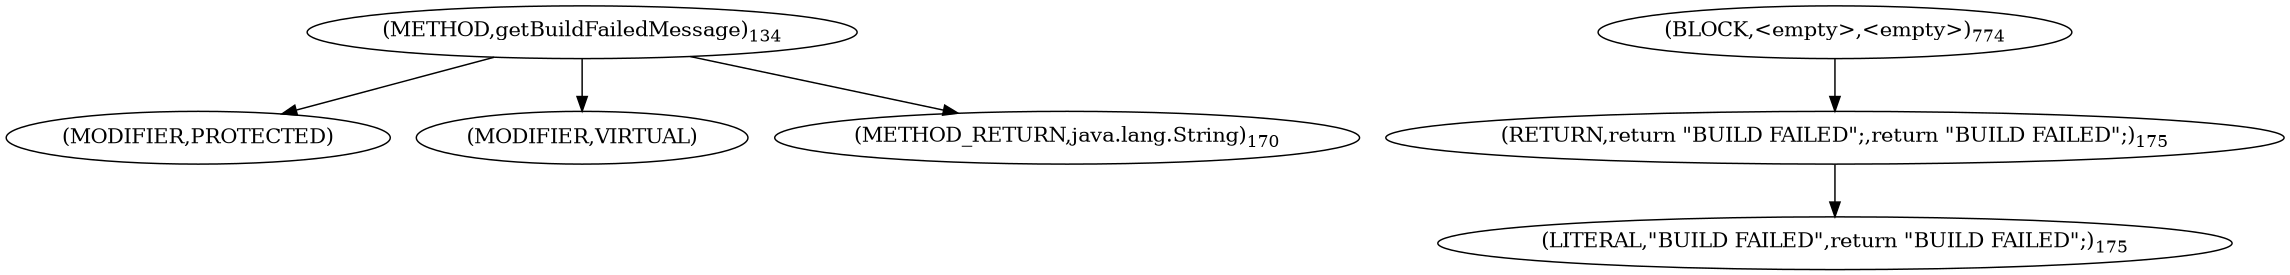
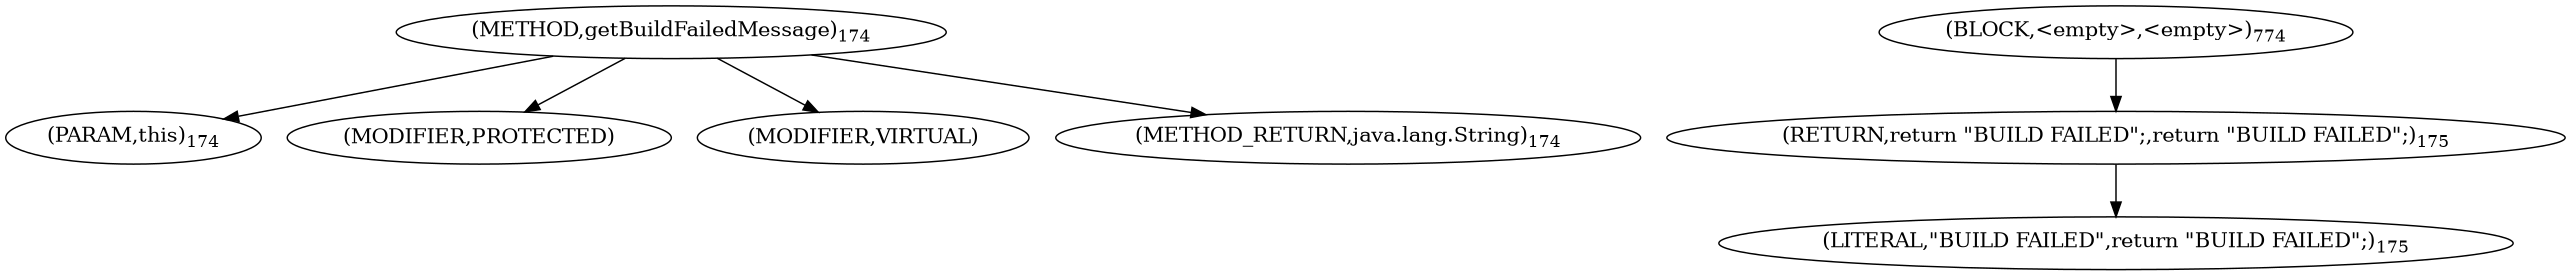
node "(METHOD,getBuildFailedMessage)": text "134" -> "174"
node "(METHOD_RETURN,java.lang.String)": text "170" -> "174"
node "(PARAM,this)": added
